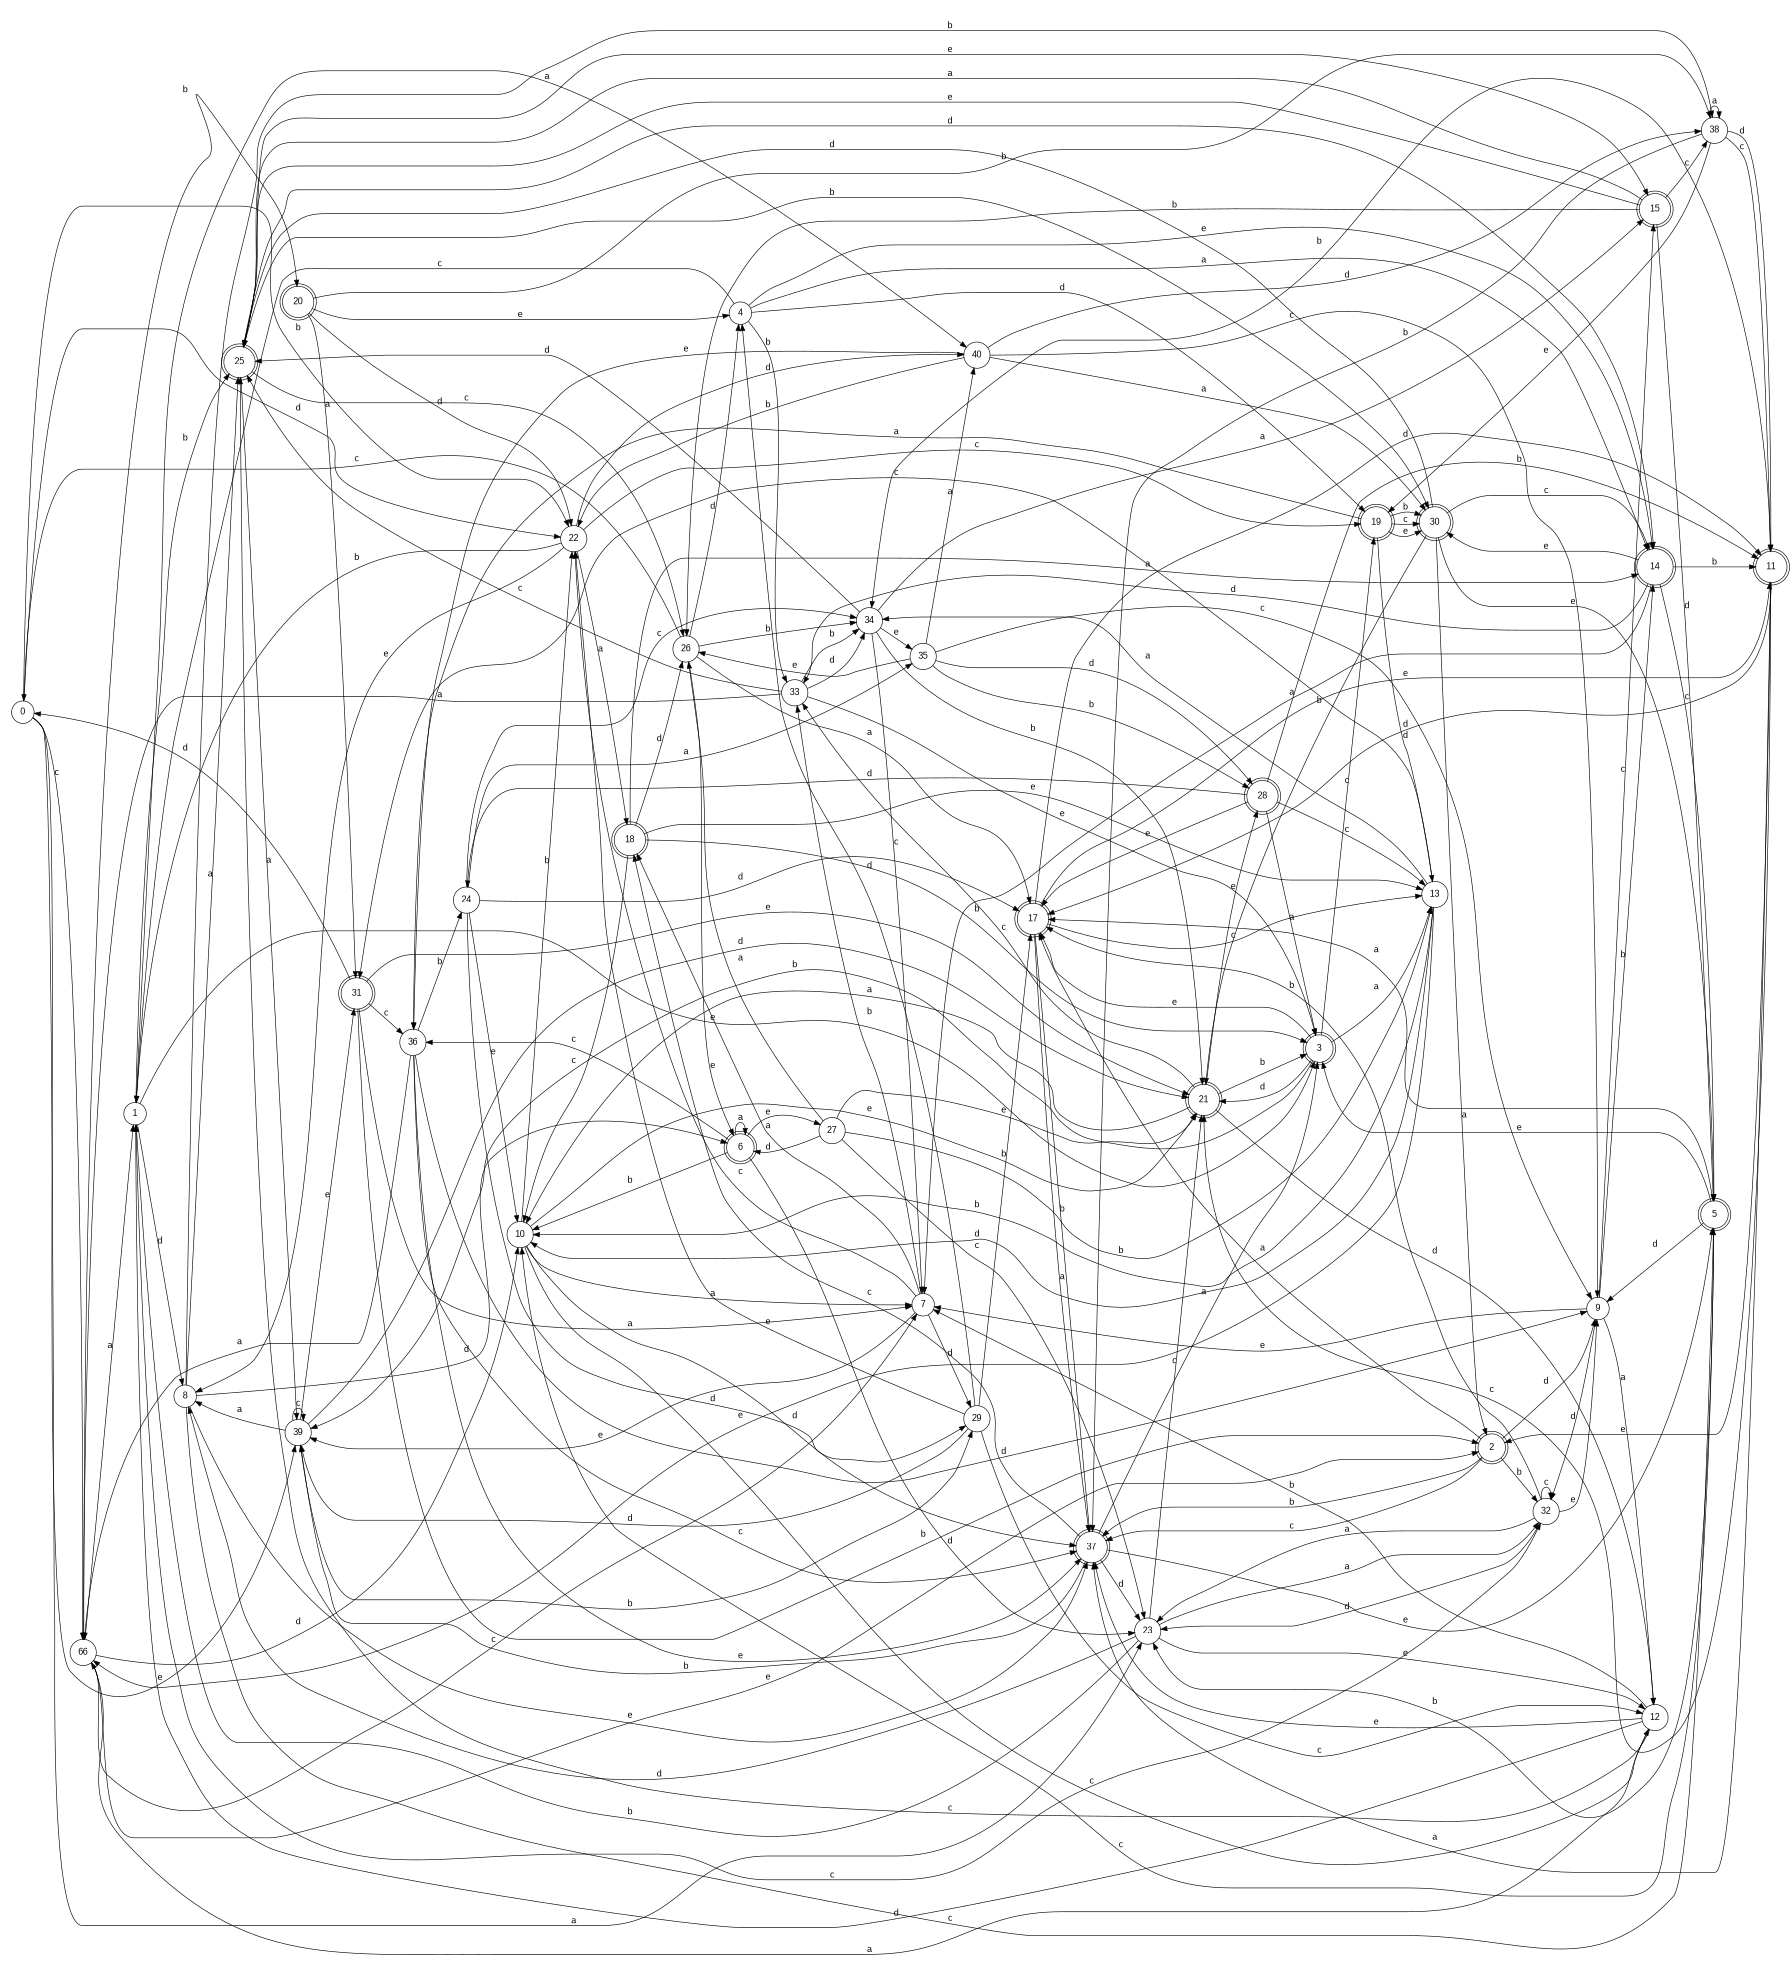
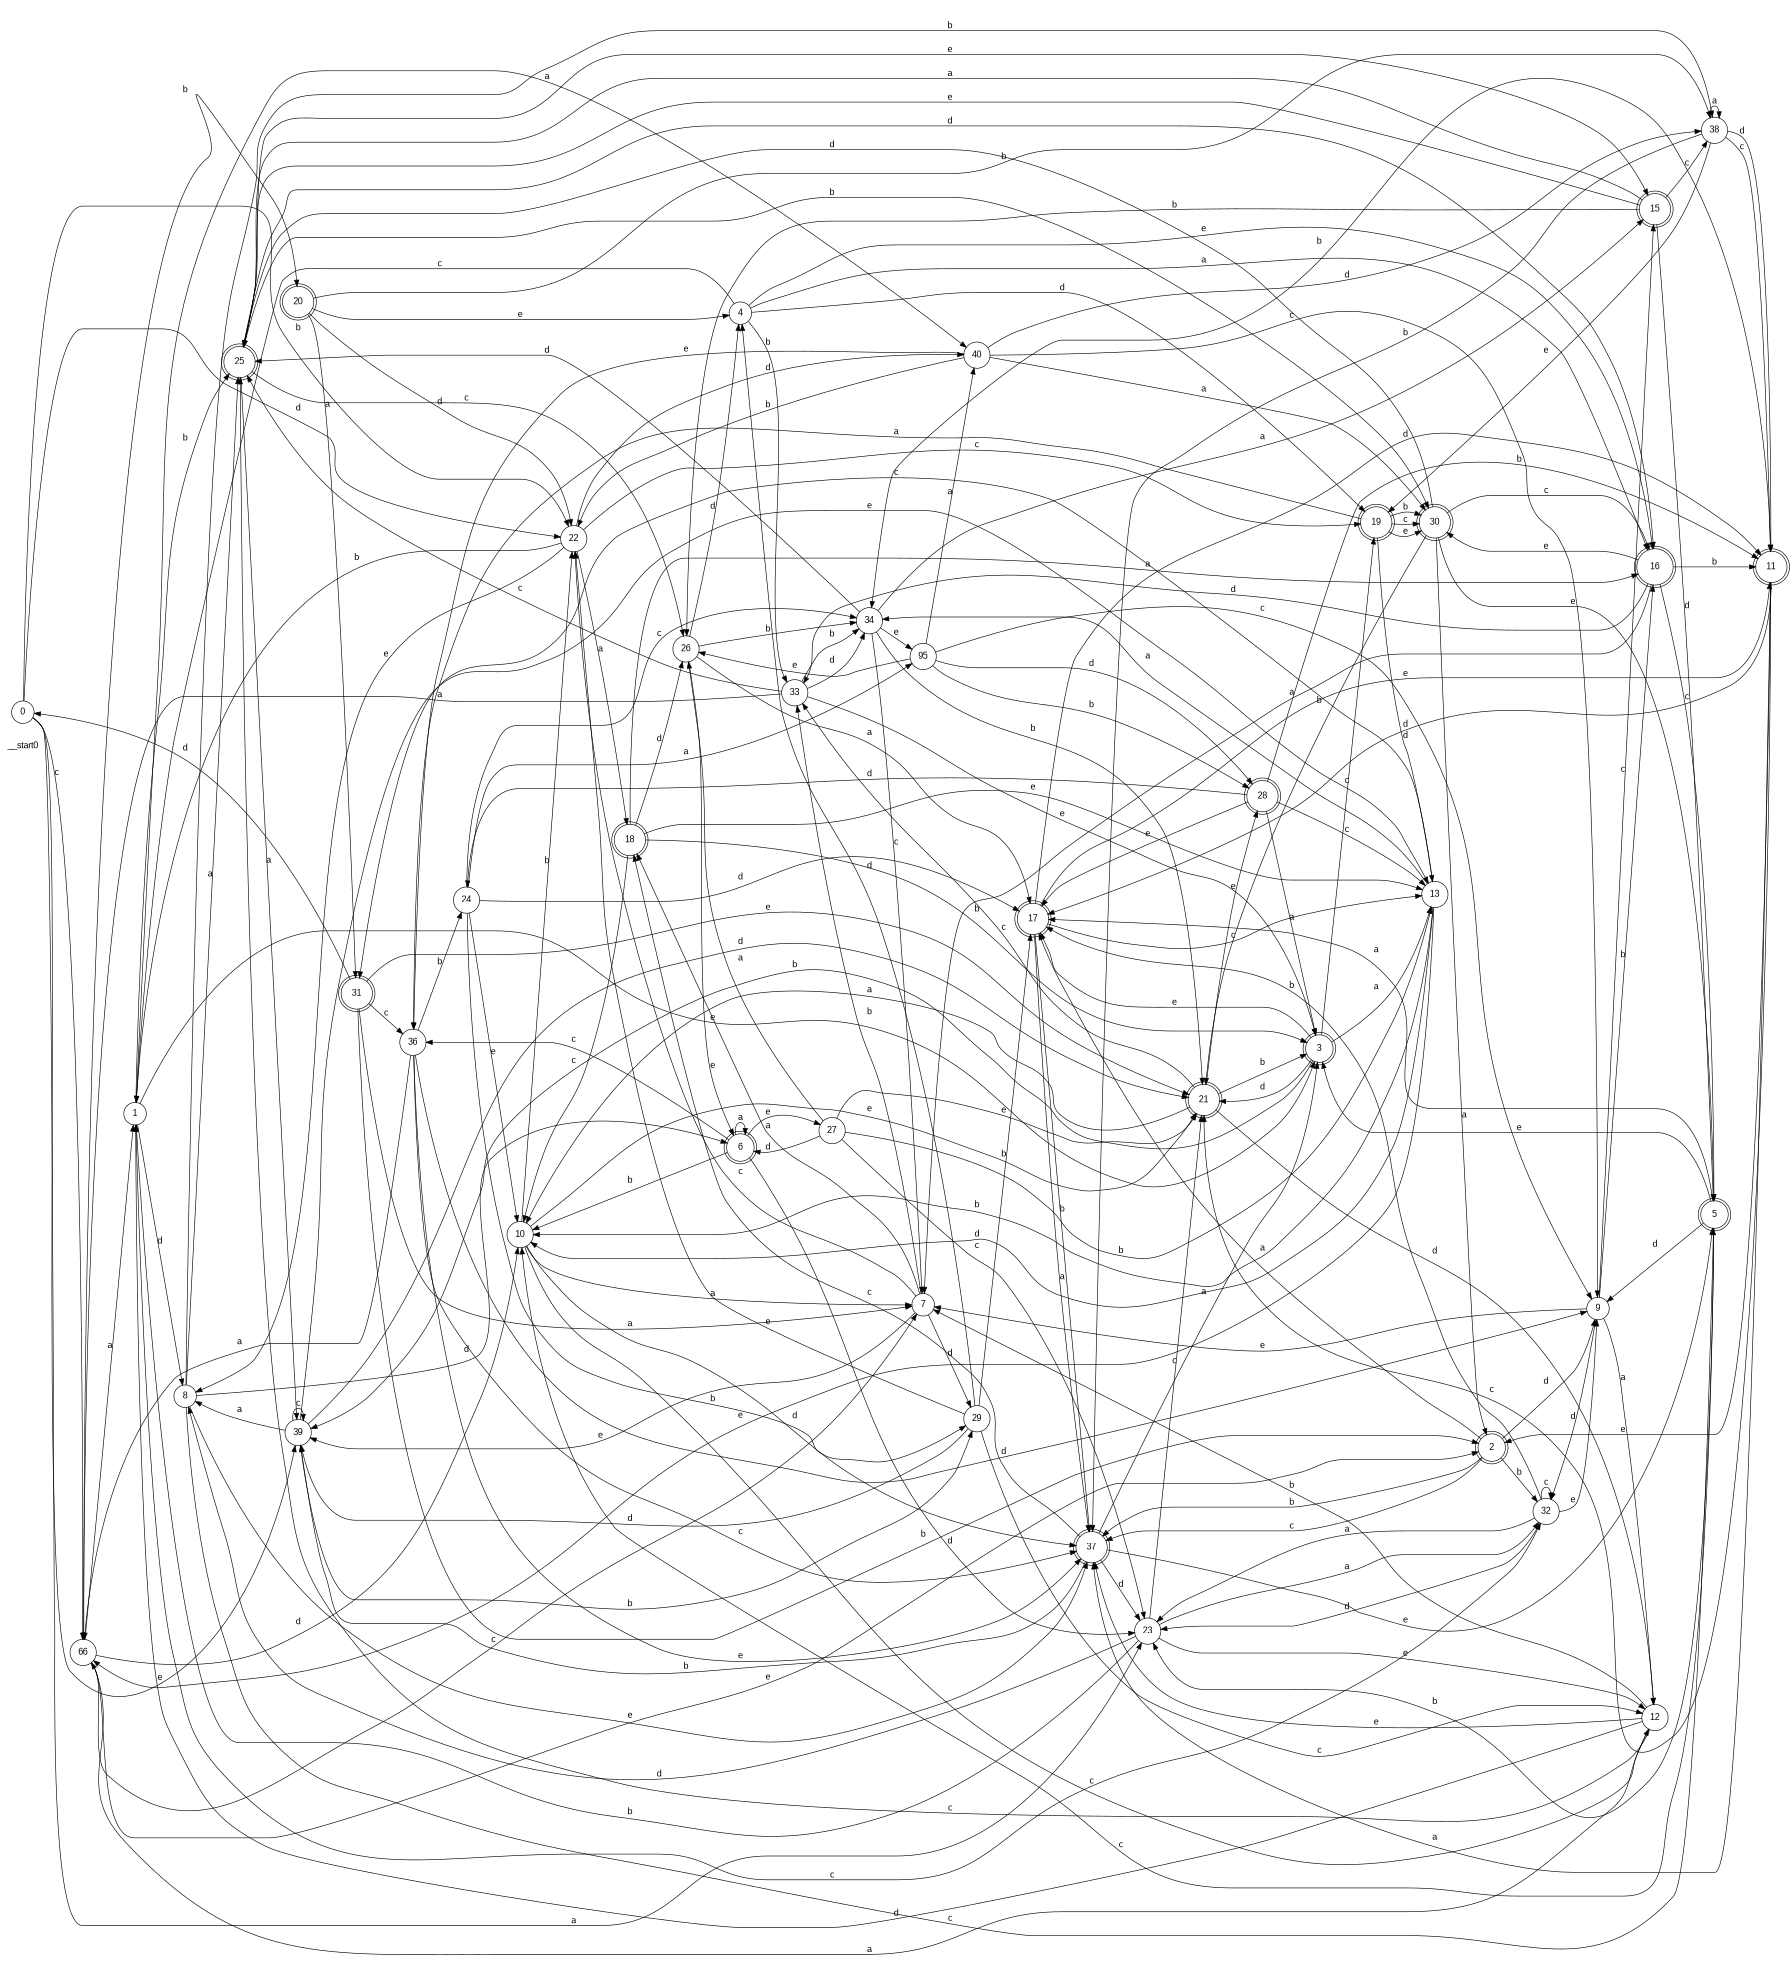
edge "26" -> "0": removed, label "c"
node "14": label "14" -> "16"
node "35": label "35" -> "95"
node "__start0": added
edge "39" -> "31": now "39" -> "13"
edge "24" -> "29": label "d" -> "b"
